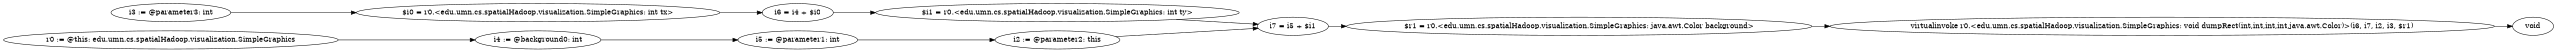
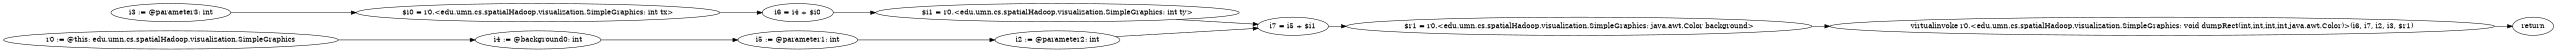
node "void": label "void" -> "return"
node "i2 := @parameter2: this": label "i2 := @parameter2: this" -> "i2 := @parameter2: int"
